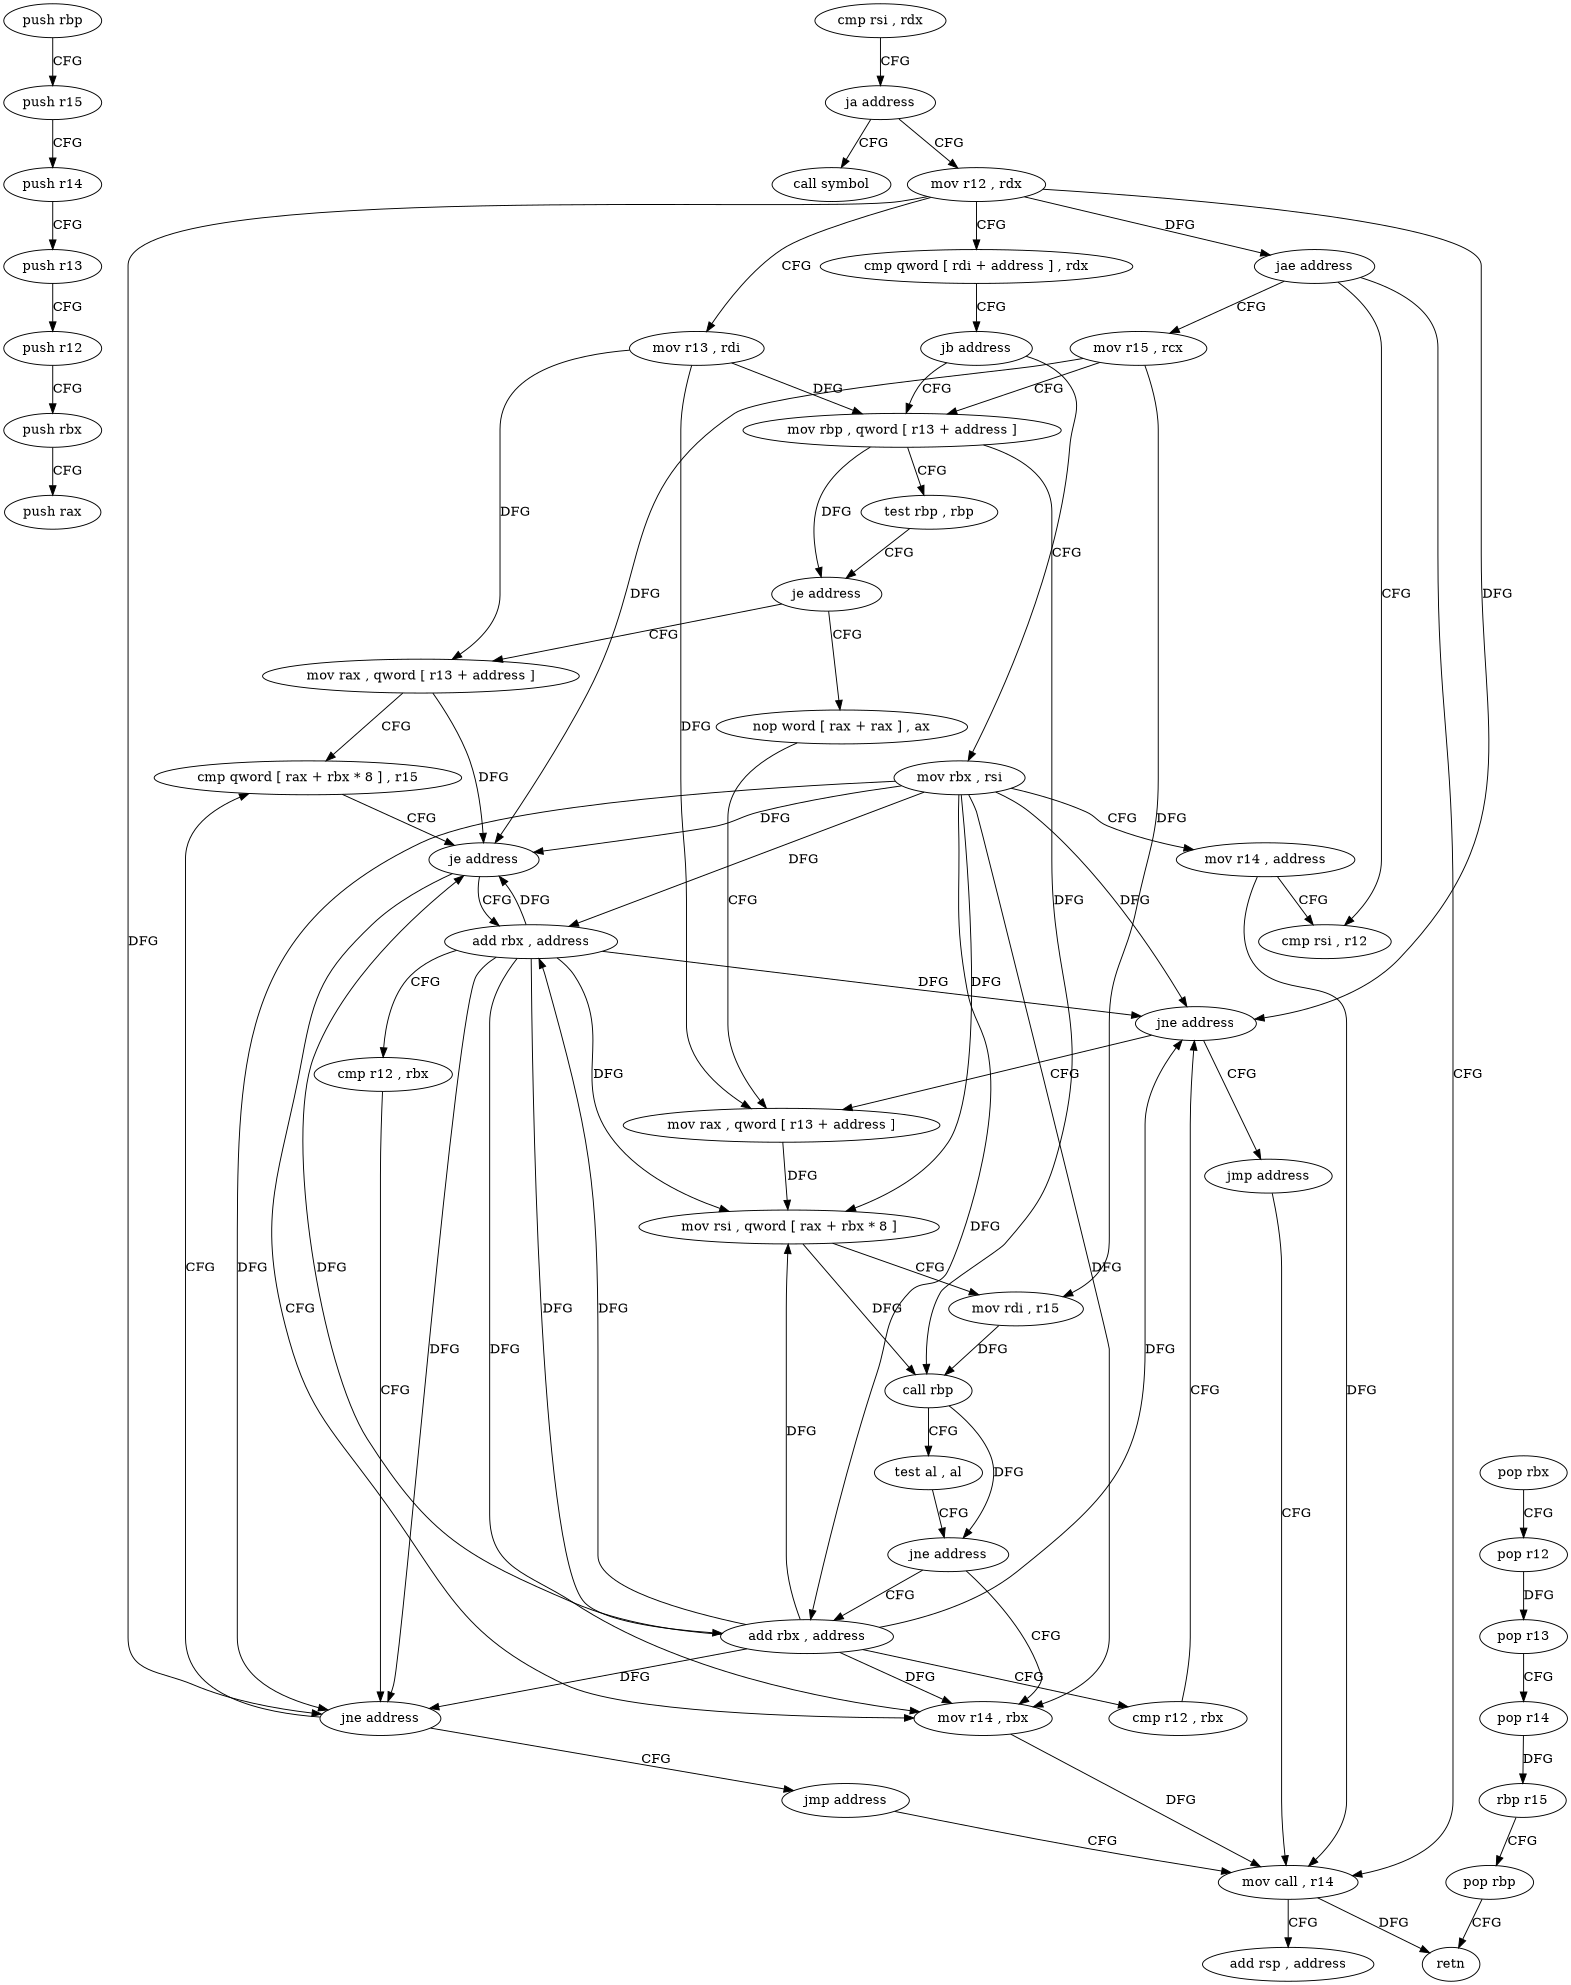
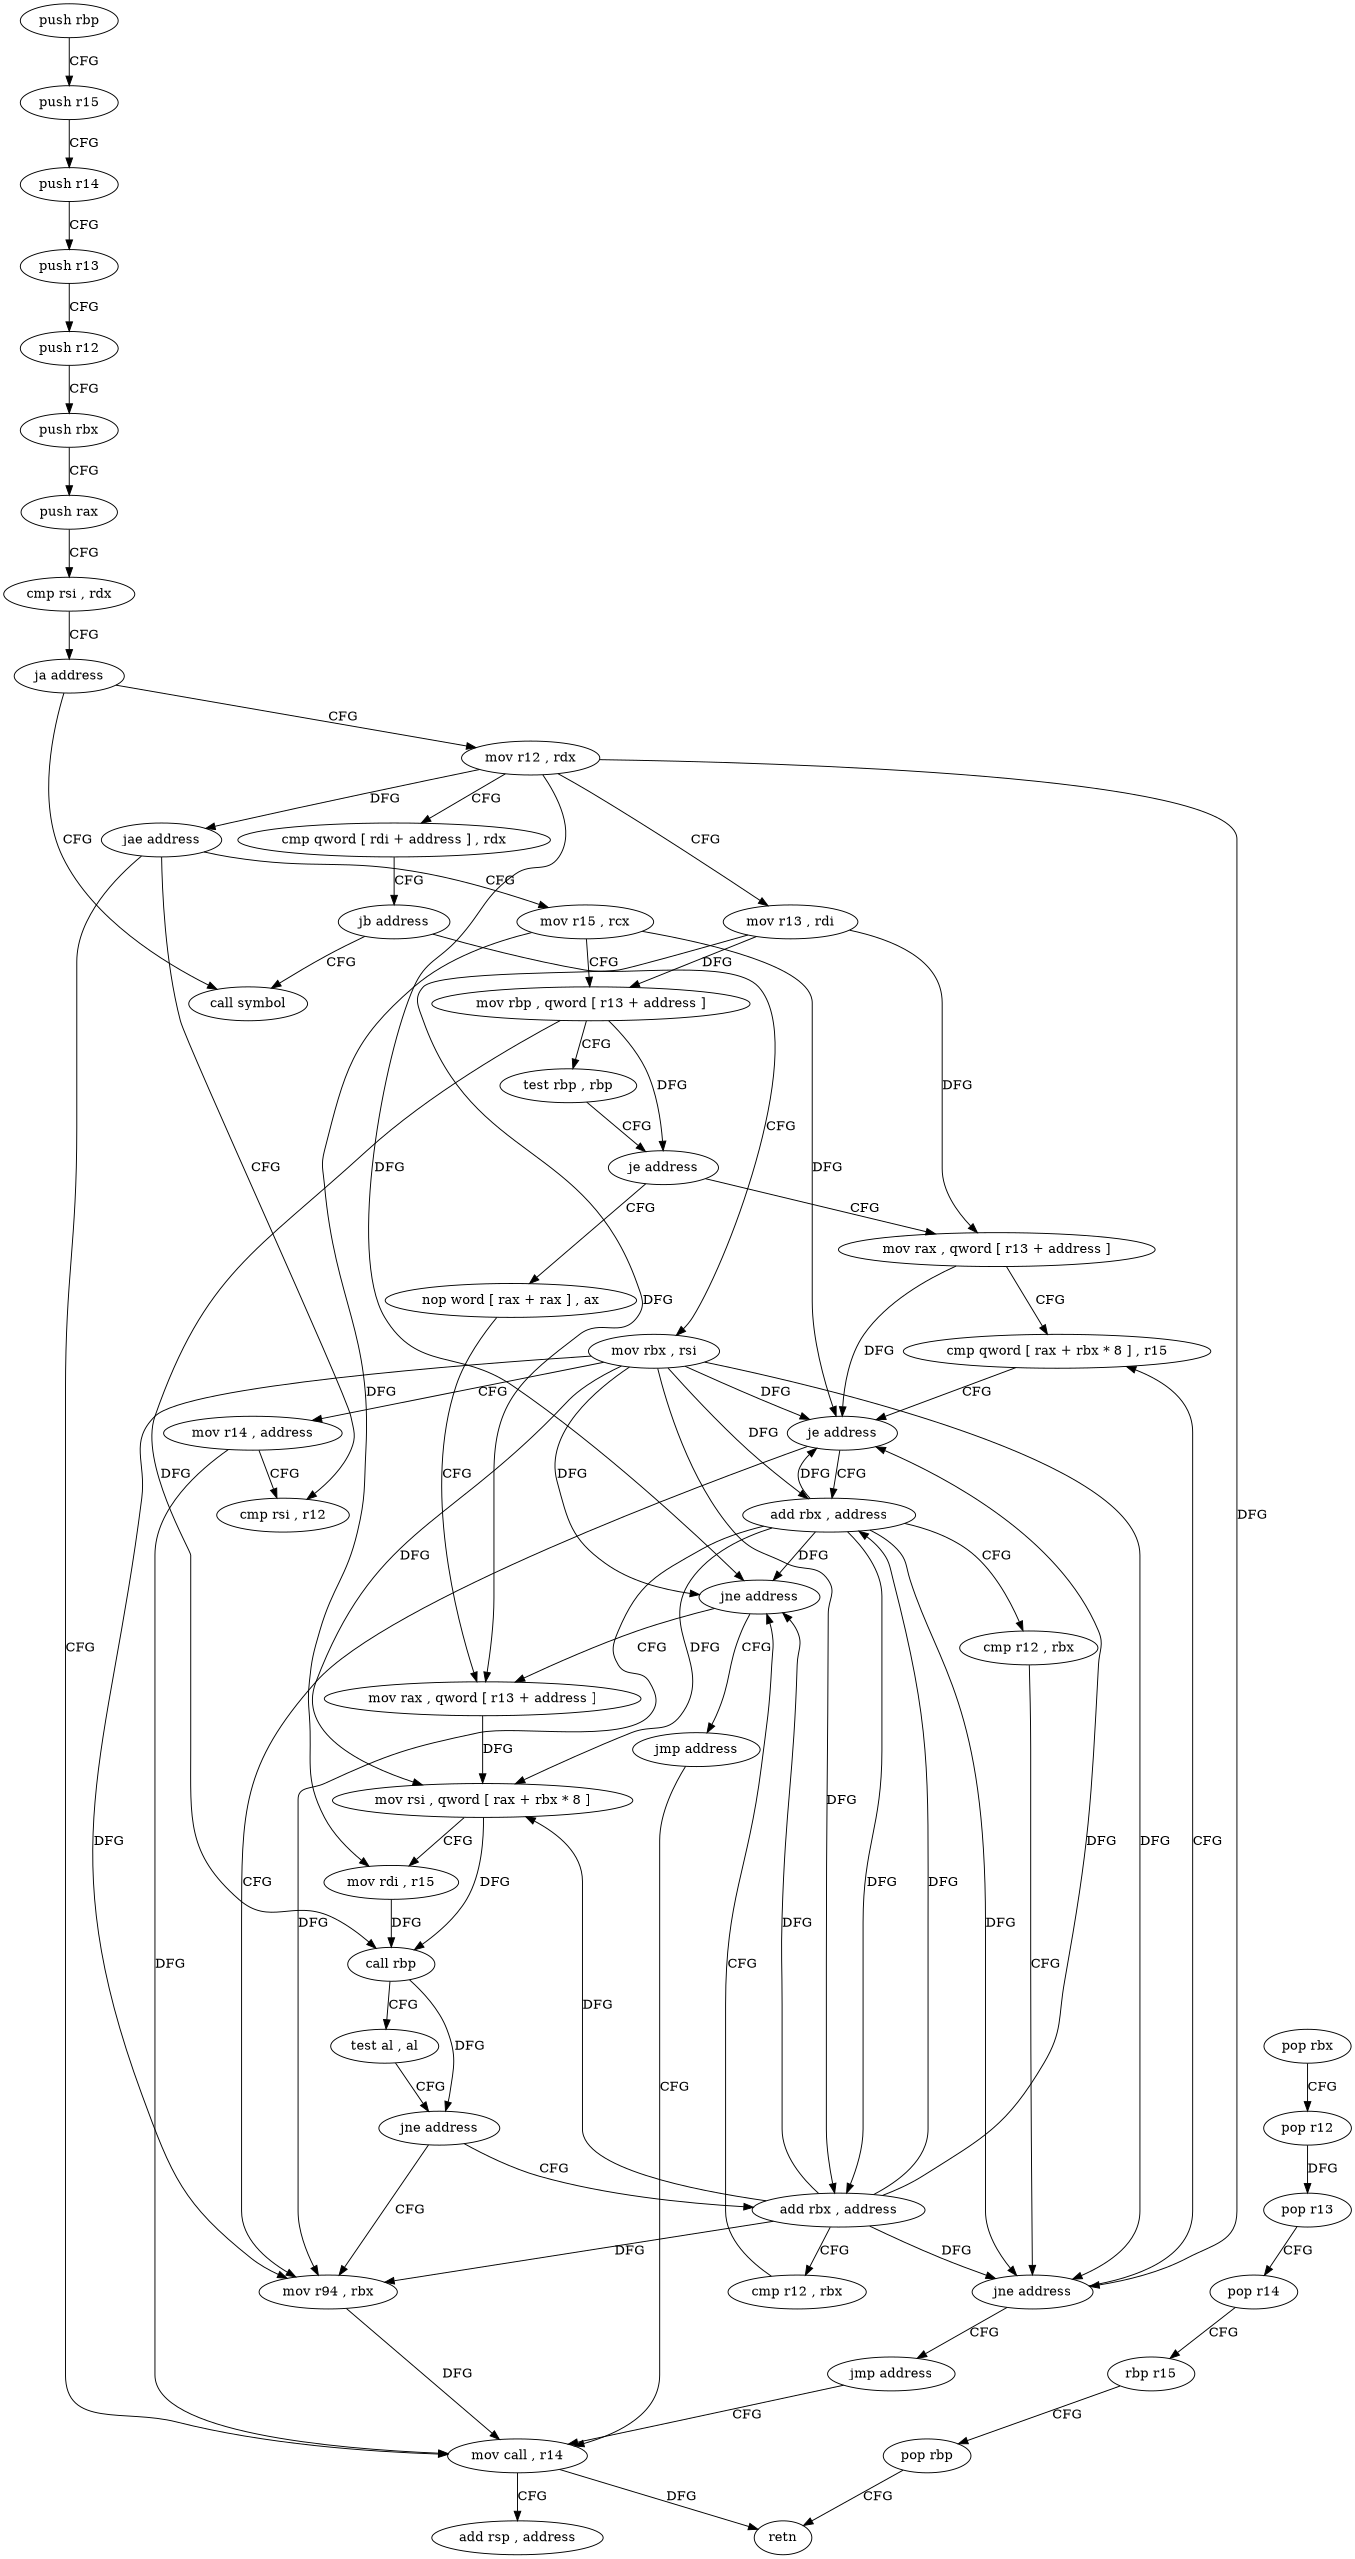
edge "jb address" -> "mov rbp , qword [ r13 + address ]": now "jb address" -> "call symbol"
edge "push rax" -> "cmp rsi , rdx": added, label "CFG"
node "mov r14 , rbx": label "mov r14 , rbx" -> "mov r94 , rbx"
edge "pop r14" -> "rbp r15": label "DFG" -> "CFG"
